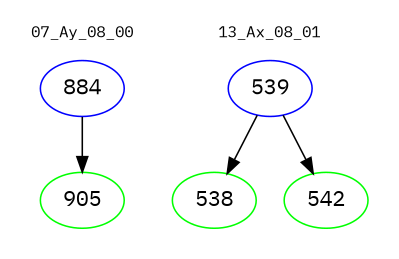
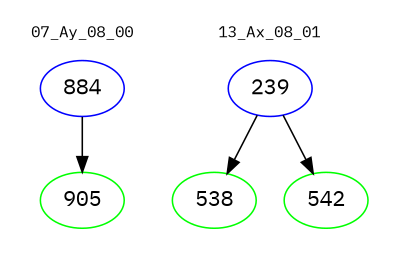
node "539": label "539" -> "239"
